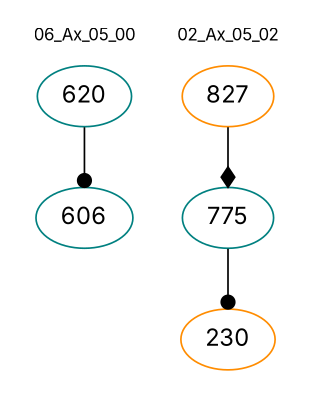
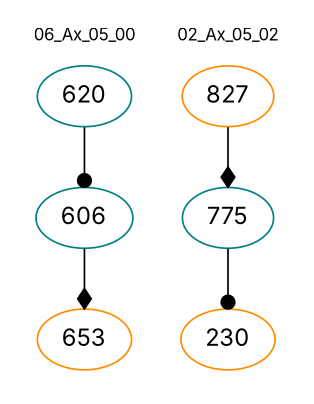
node "653": added
